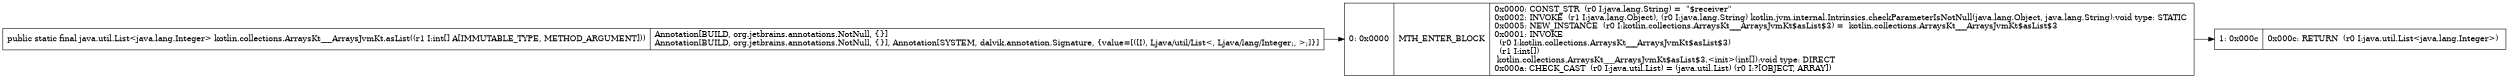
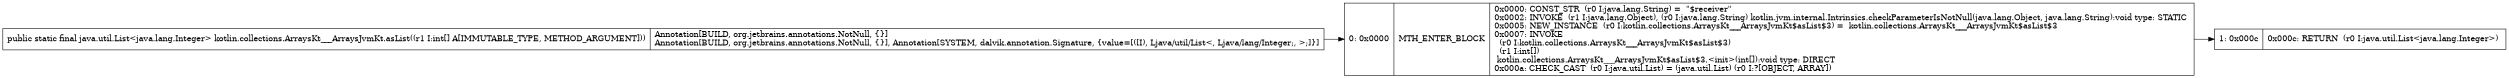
node "0: 0x0000": text "0x0001: INVOKE" -> "0x0007: INVOKE"
